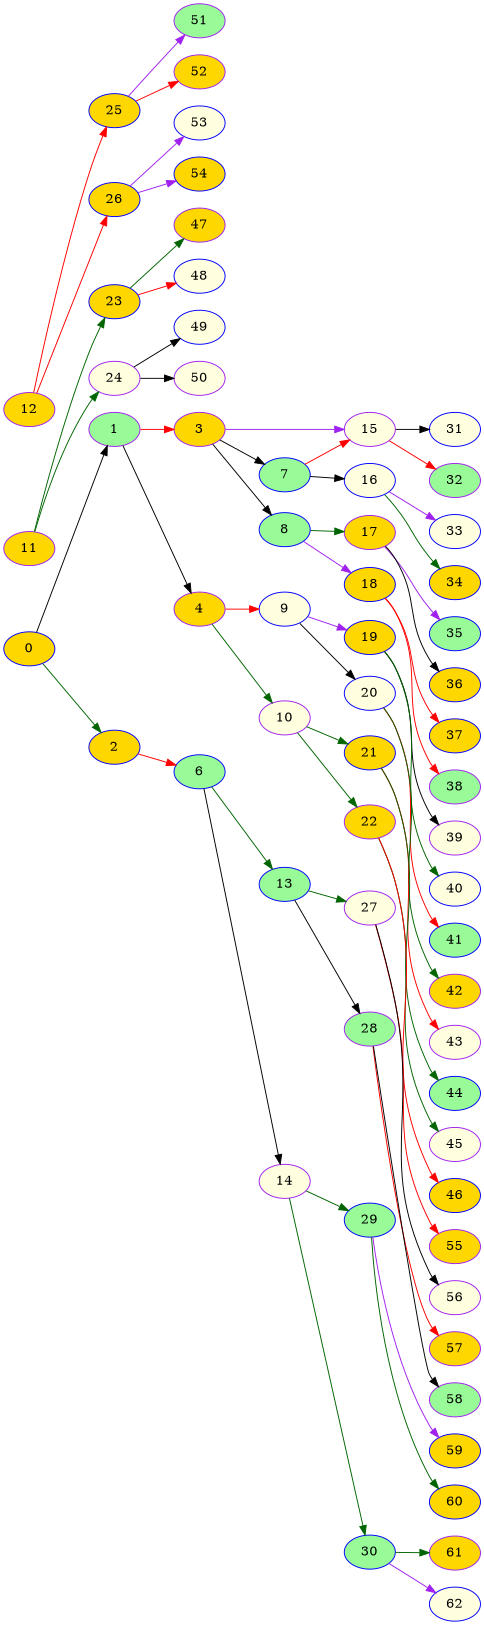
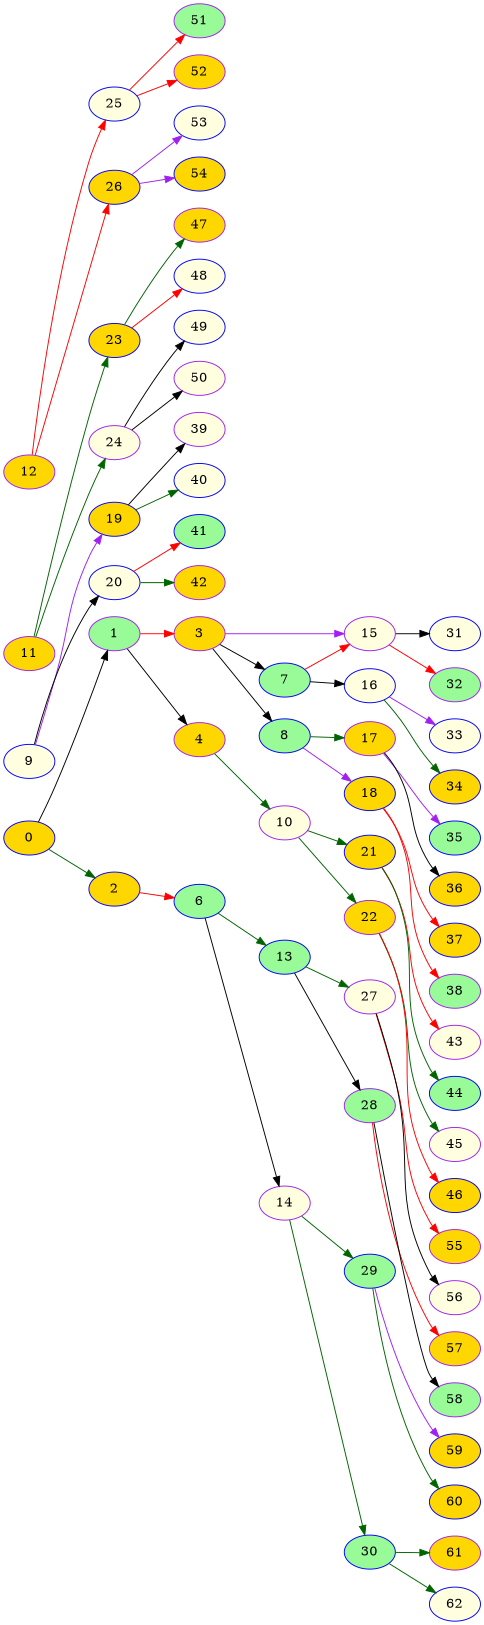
edge "25" -> "51": color purple -> red
node "25": fillcolor gold -> lightyellow
edge "4" -> "9": removed
edge "30" -> "62": color purple -> darkgreen
